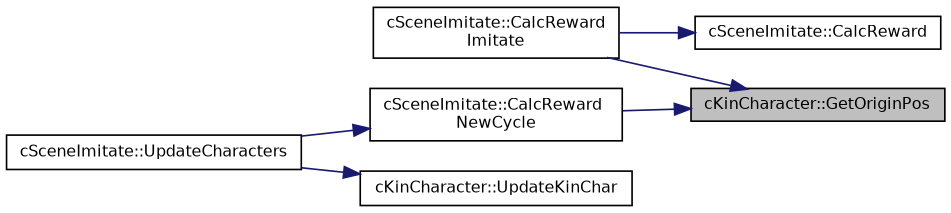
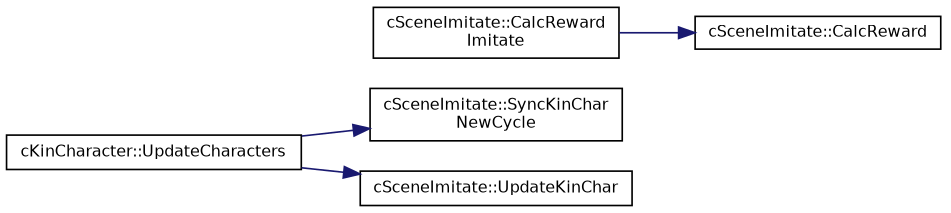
node "cKinCharacter::GetOriginPos": removed
node "cSceneImitate::CalcReward NewCycle": label "cSceneImitate::CalcReward NewCycle" -> "cSceneImitate::SyncKinChar NewCycle"
node "cSceneImitate::UpdateCharacters": label "cSceneImitate::UpdateCharacters" -> "cKinCharacter::UpdateCharacters"
node "cKinCharacter::UpdateKinChar": label "cKinCharacter::UpdateKinChar" -> "cSceneImitate::UpdateKinChar"
